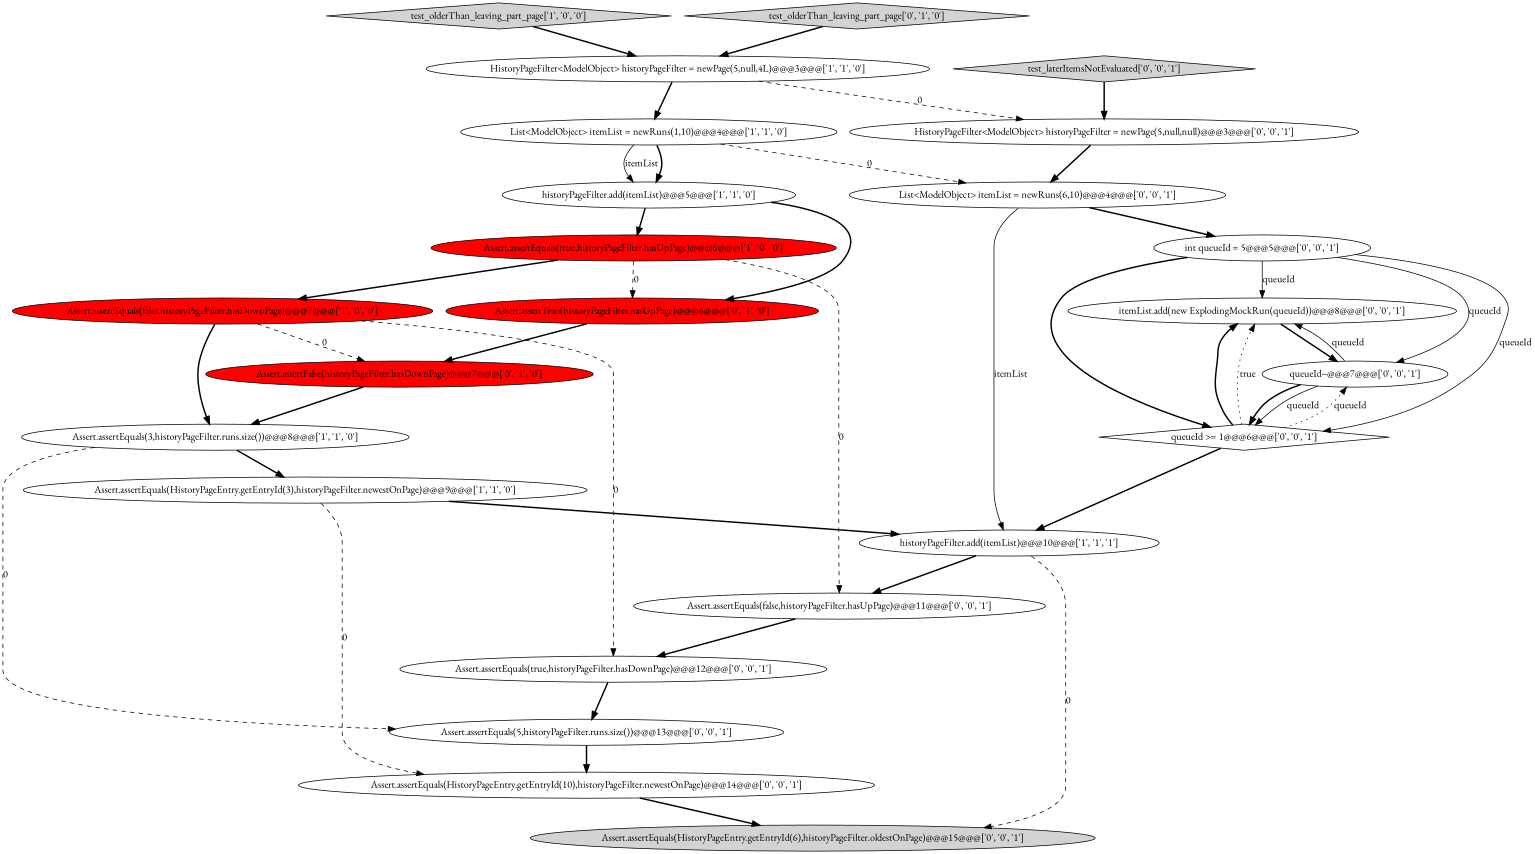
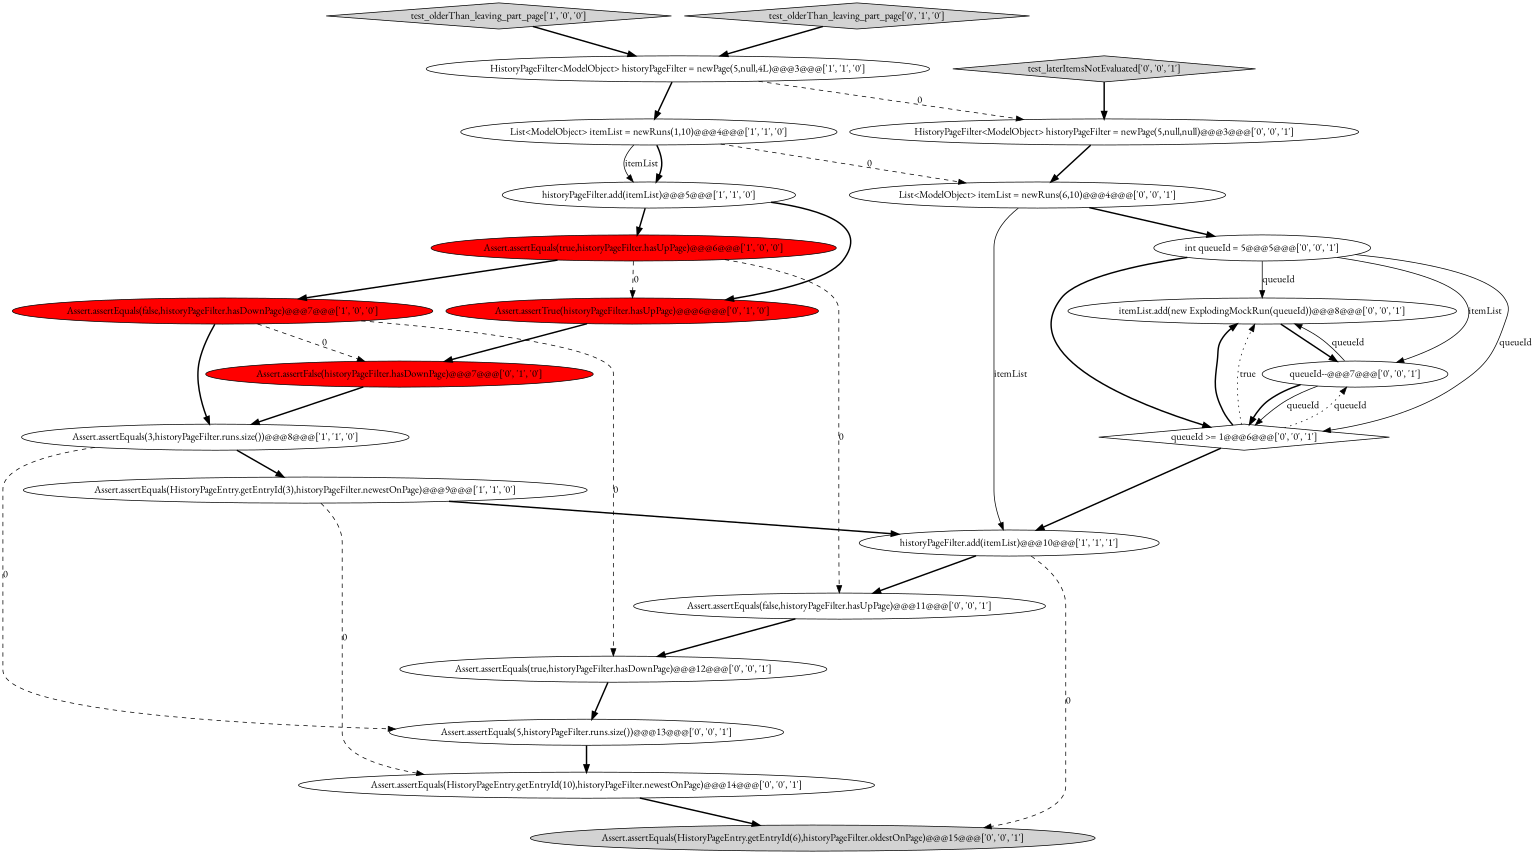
edge "int queueId = 5@@@5@@@['0', '0', '1']" -> "queueId--@@@7@@@['0', '0', '1']": label "queueId" -> "itemList"
